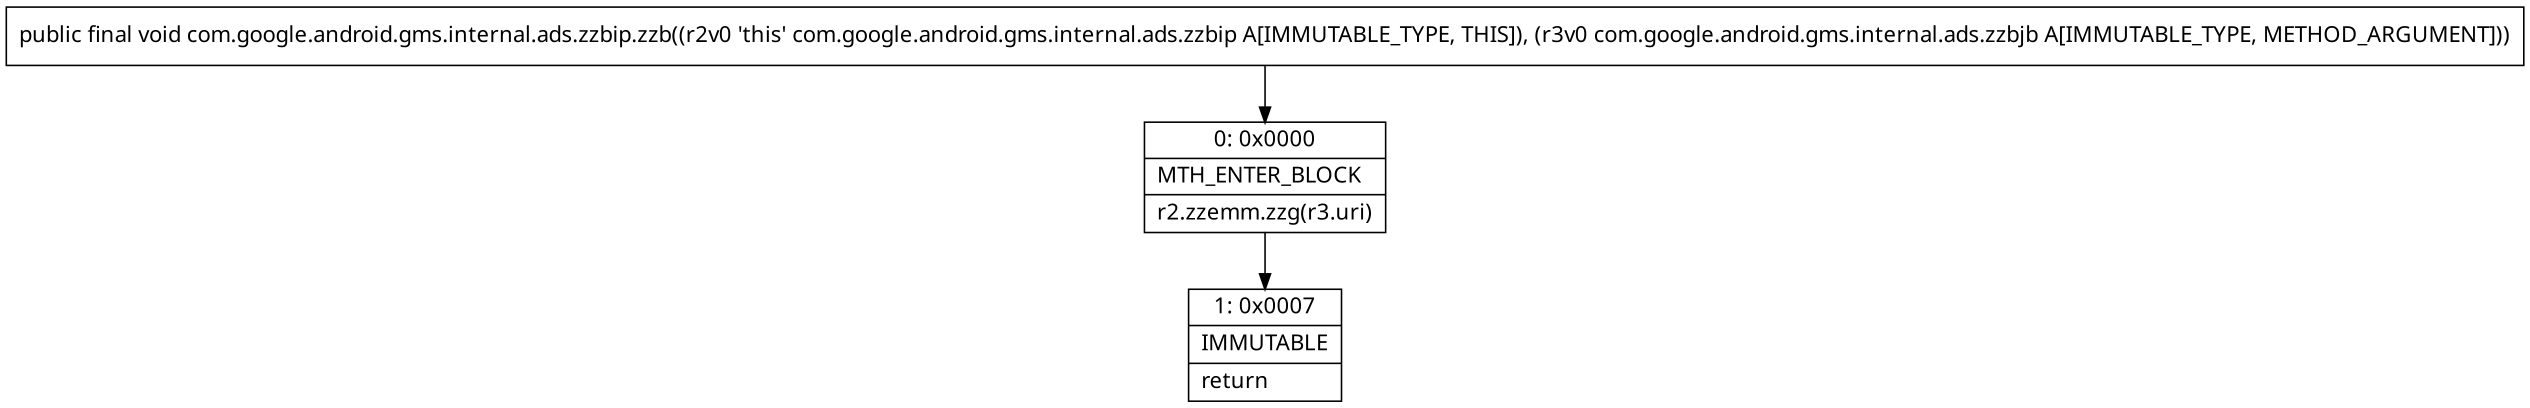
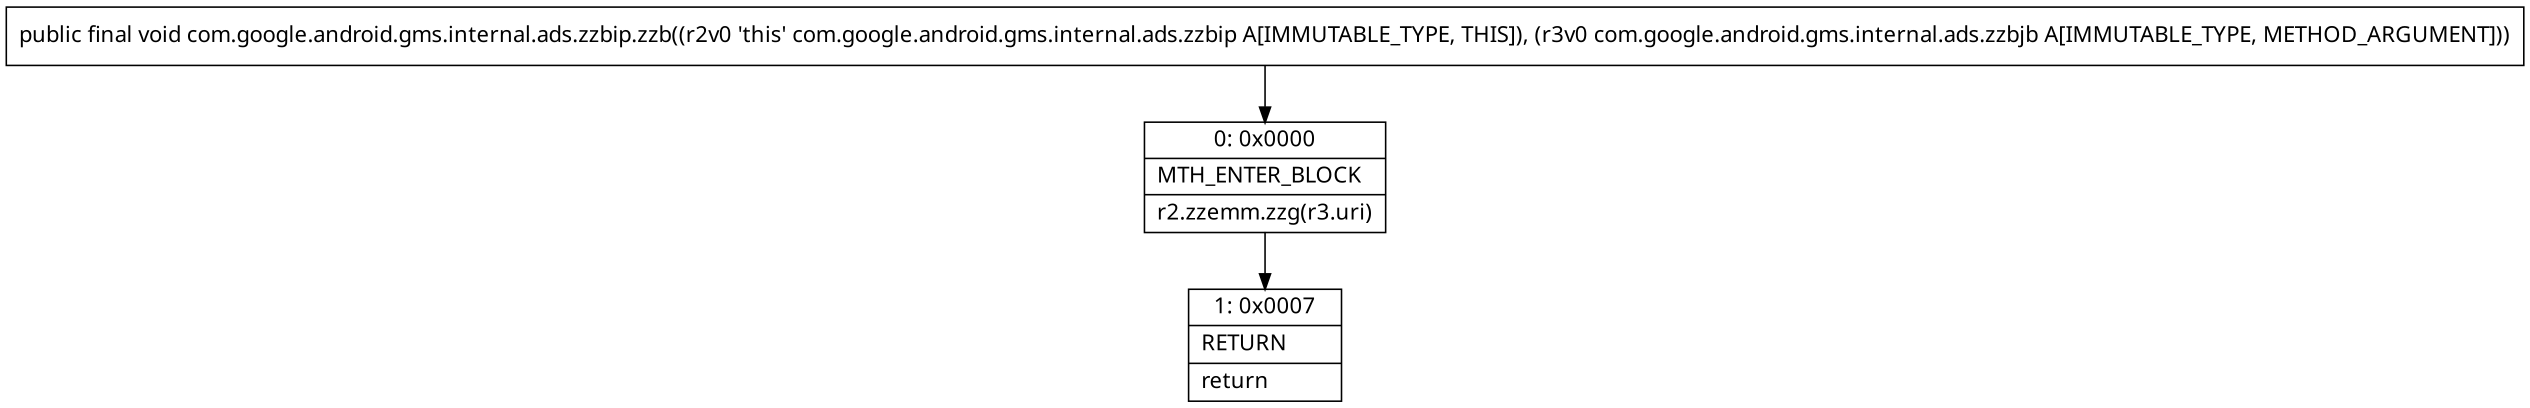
node "1: 0x0007": text "IMMUTABLE" -> "RETURN"
